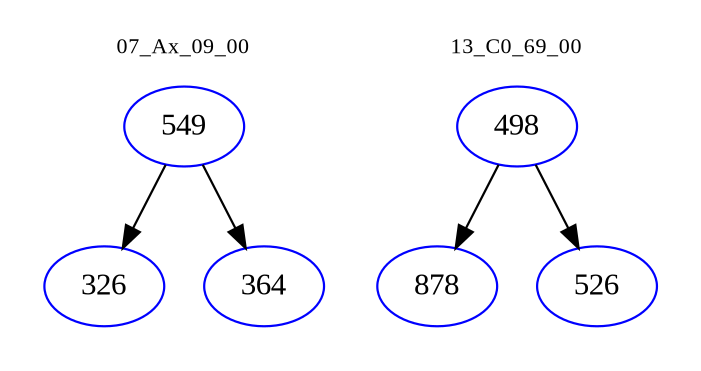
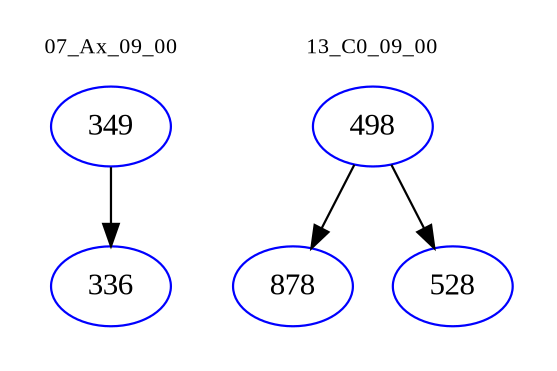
cluster "13_C0_69_00": label "13_C0_69_00" -> "13_C0_09_00"
node "549": label "549" -> "349"
node "326": label "326" -> "336"
node "364": removed
node "526": label "526" -> "528"
